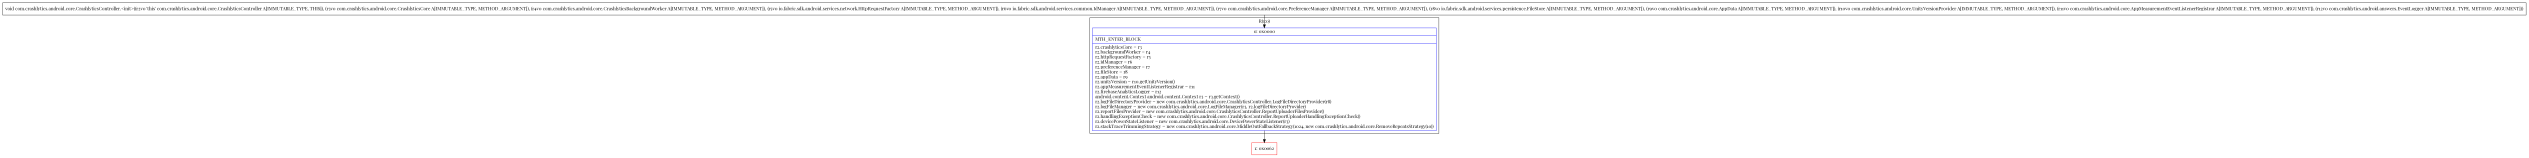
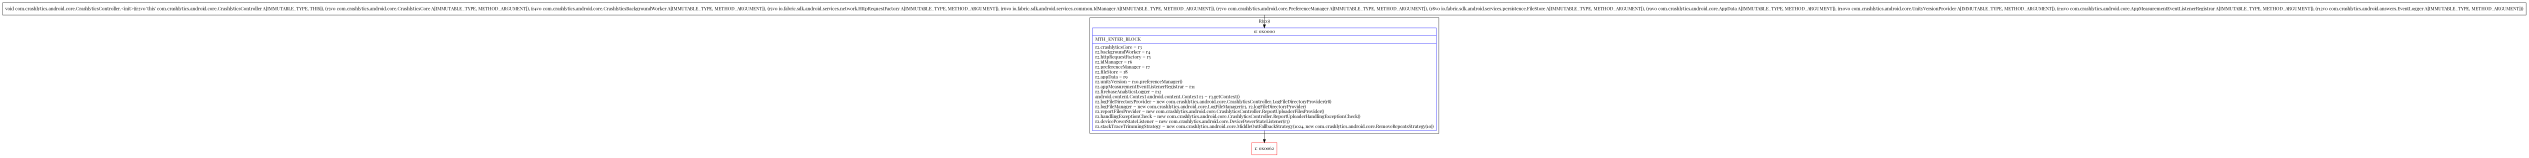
node "0: 0x0000": text "r2.unityVersion = r10.getUnityVersion()" -> "r2.unityVersion = r10.preferenceManager()"
